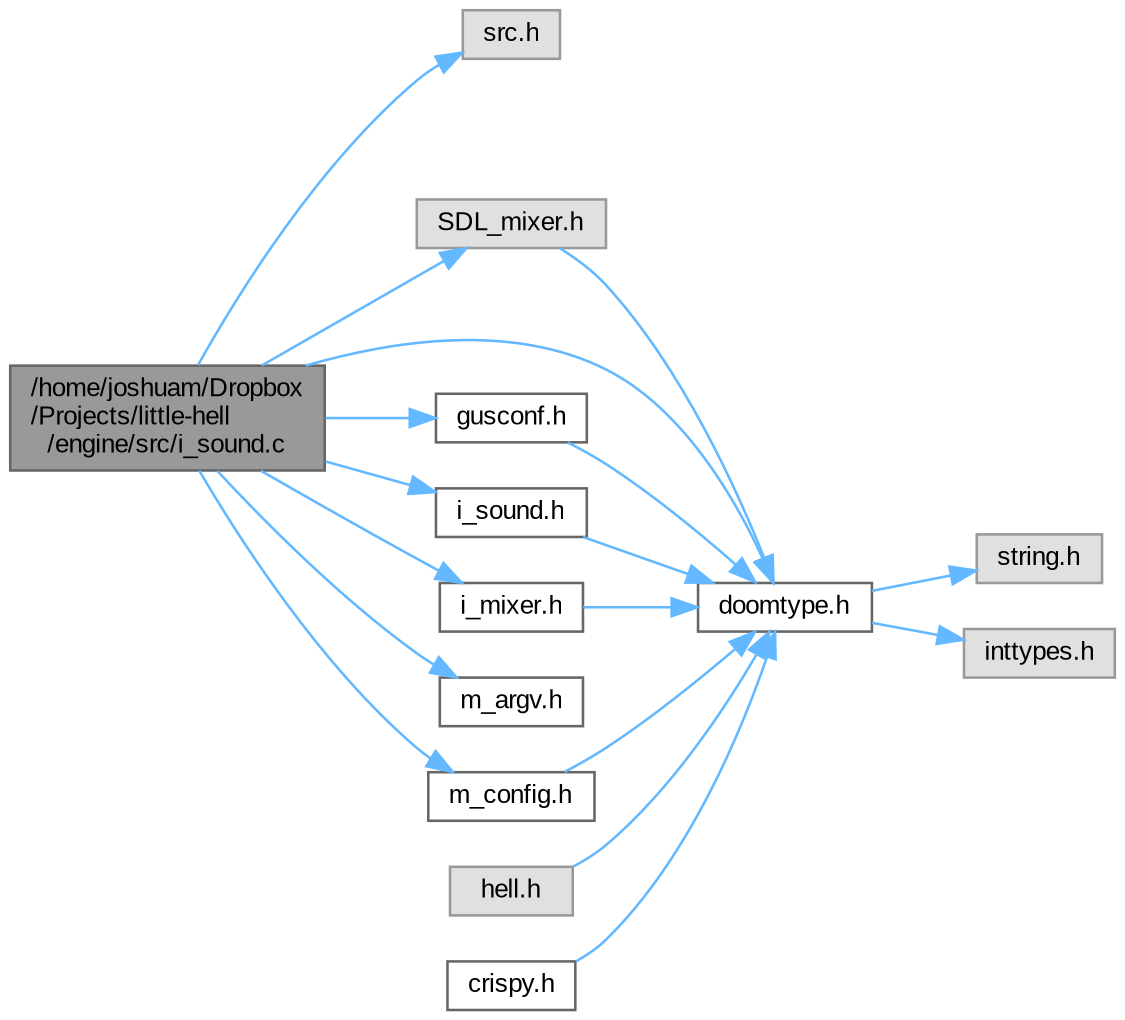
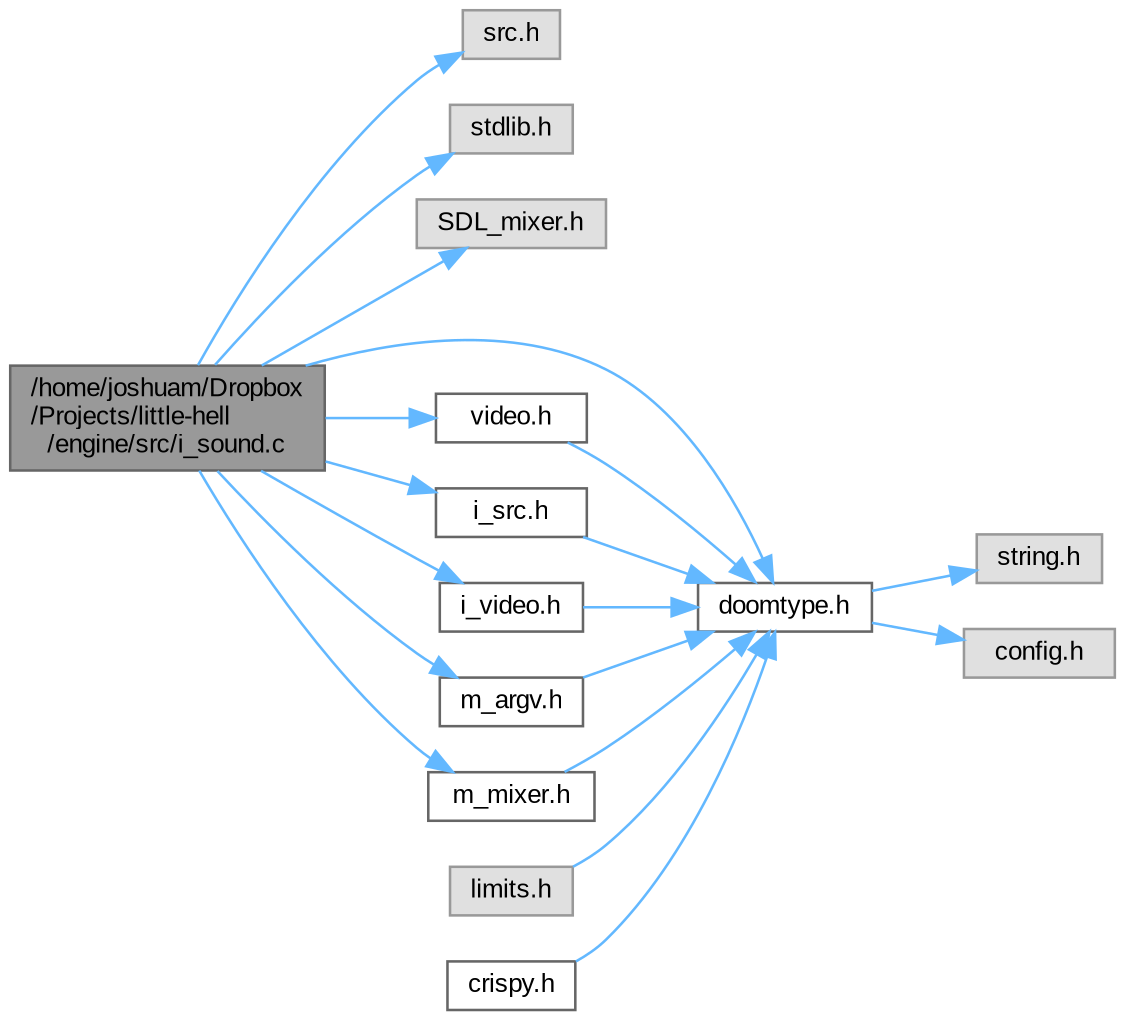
node "stdlib.h": added
edge "SDL_mixer.h" -> "doomtype.h": now "m_argv.h" -> "doomtype.h"
node "gusconf.h": label "gusconf.h" -> "video.h"
node "i_sound.h": label "i_sound.h" -> "i_src.h"
node "i_mixer.h": label "i_mixer.h" -> "i_video.h"
node "inttypes.h": label "inttypes.h" -> "config.h"
node "m_config.h": label "m_config.h" -> "m_mixer.h"
node "hell.h": label "hell.h" -> "limits.h"
